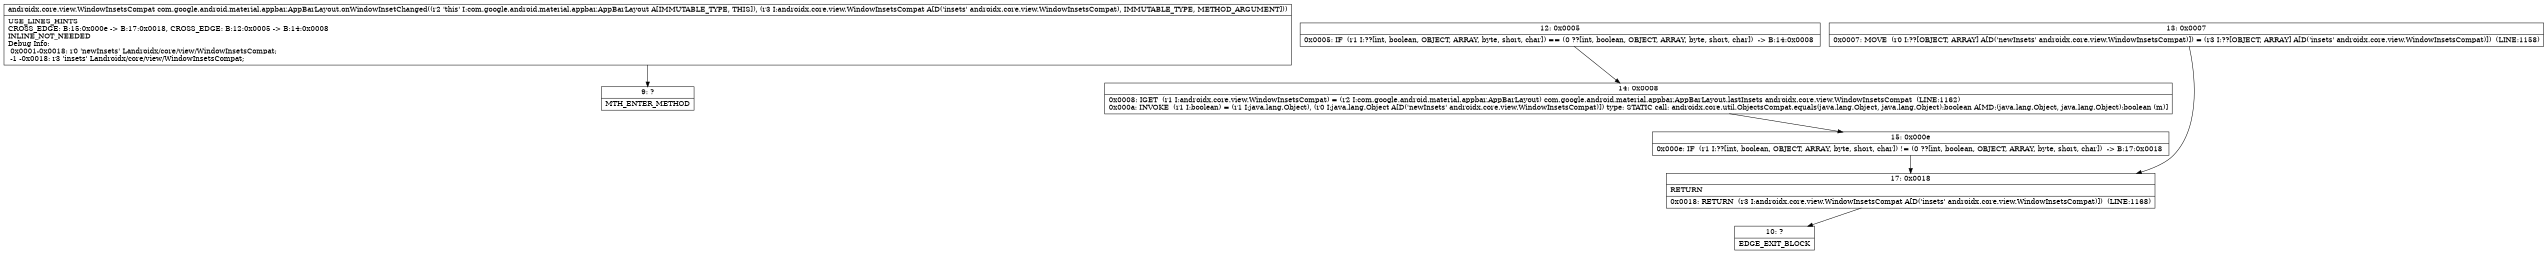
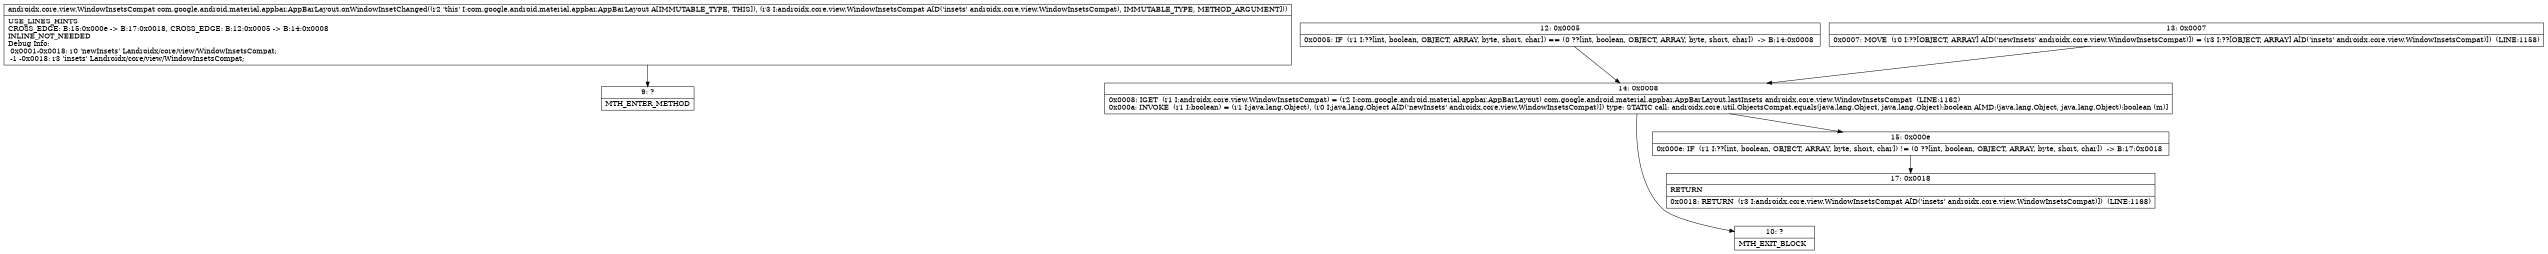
edge "13: 0x0007" -> "17: 0x0018": now "13: 0x0007" -> "14: 0x0008"
edge "17: 0x0018" -> "10: ?": now "14: 0x0008" -> "10: ?"
node "10: ?": text "EDGE_EXIT_BLOCK" -> "MTH_EXIT_BLOCK"
